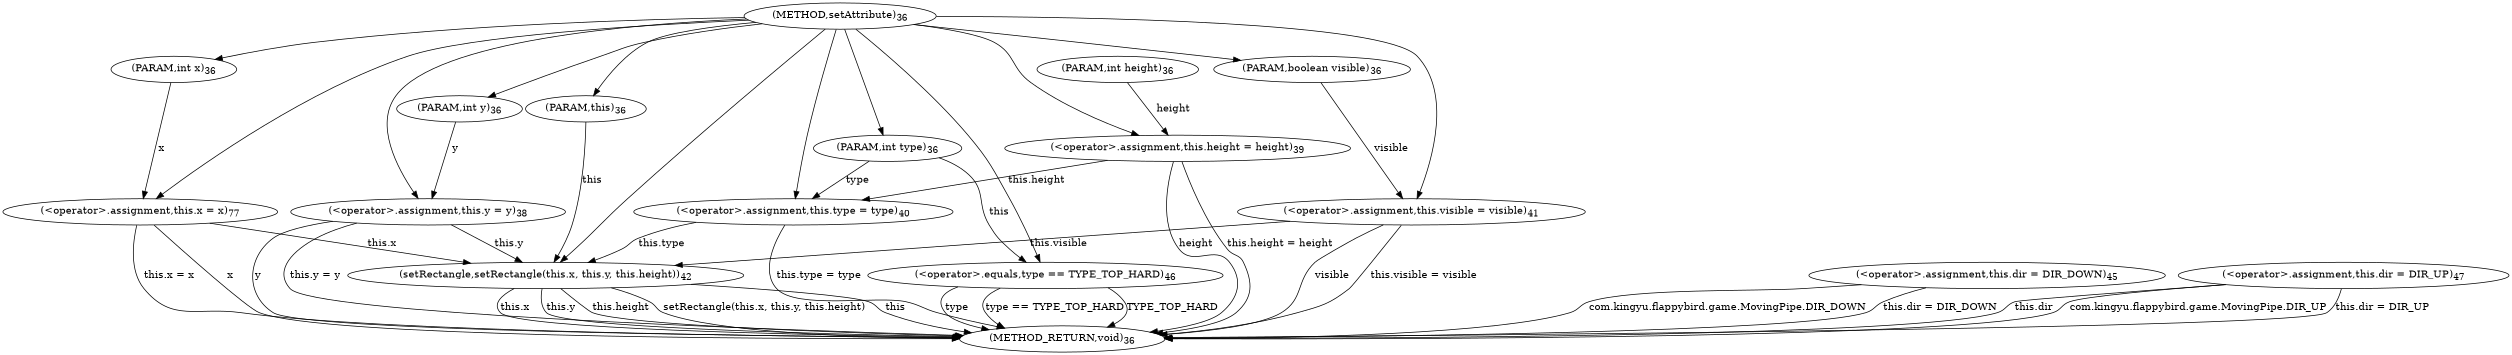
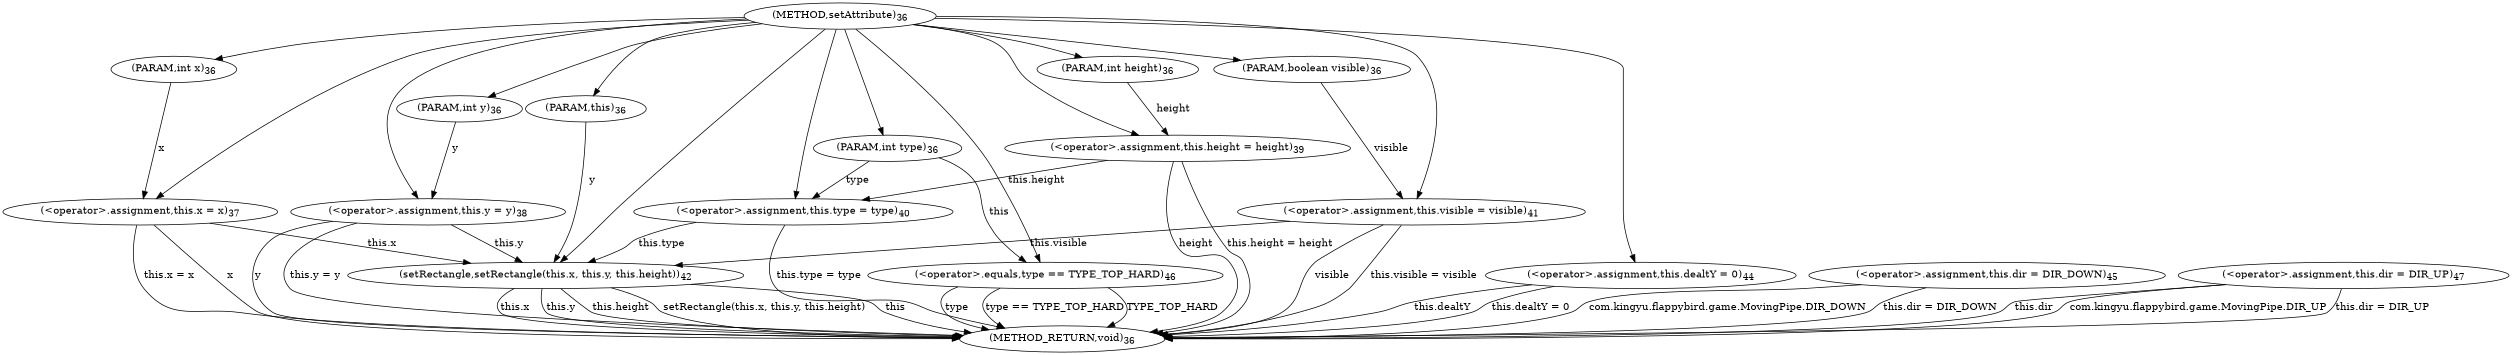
edge "(METHOD,setAttribute)" -> "(PARAM,int height)": added
edge "(PARAM,this)" -> "(setRectangle,setRectangle(this.x, this.y, this.height))": label "this" -> "y"
node "(<operator>.assignment,this.x = x)": text "77" -> "37"
node "(<operator>.assignment,this.dealtY = 0)": added
